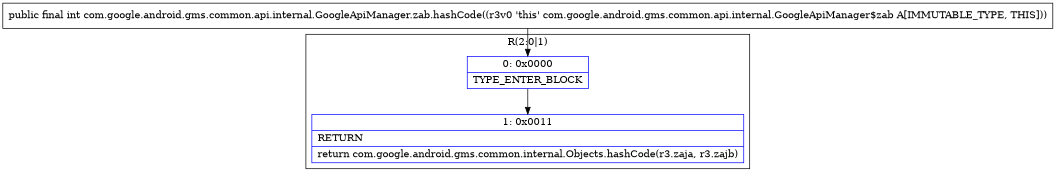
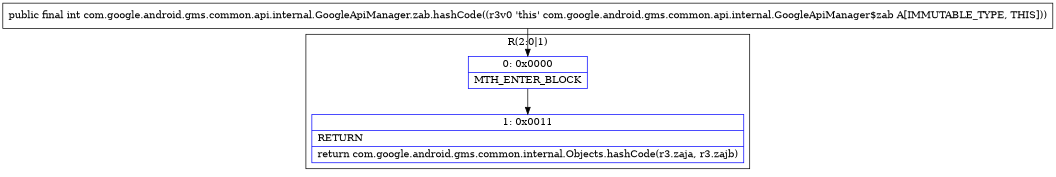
node "0: 0x0000": text "TYPE_ENTER_BLOCK" -> "MTH_ENTER_BLOCK"
